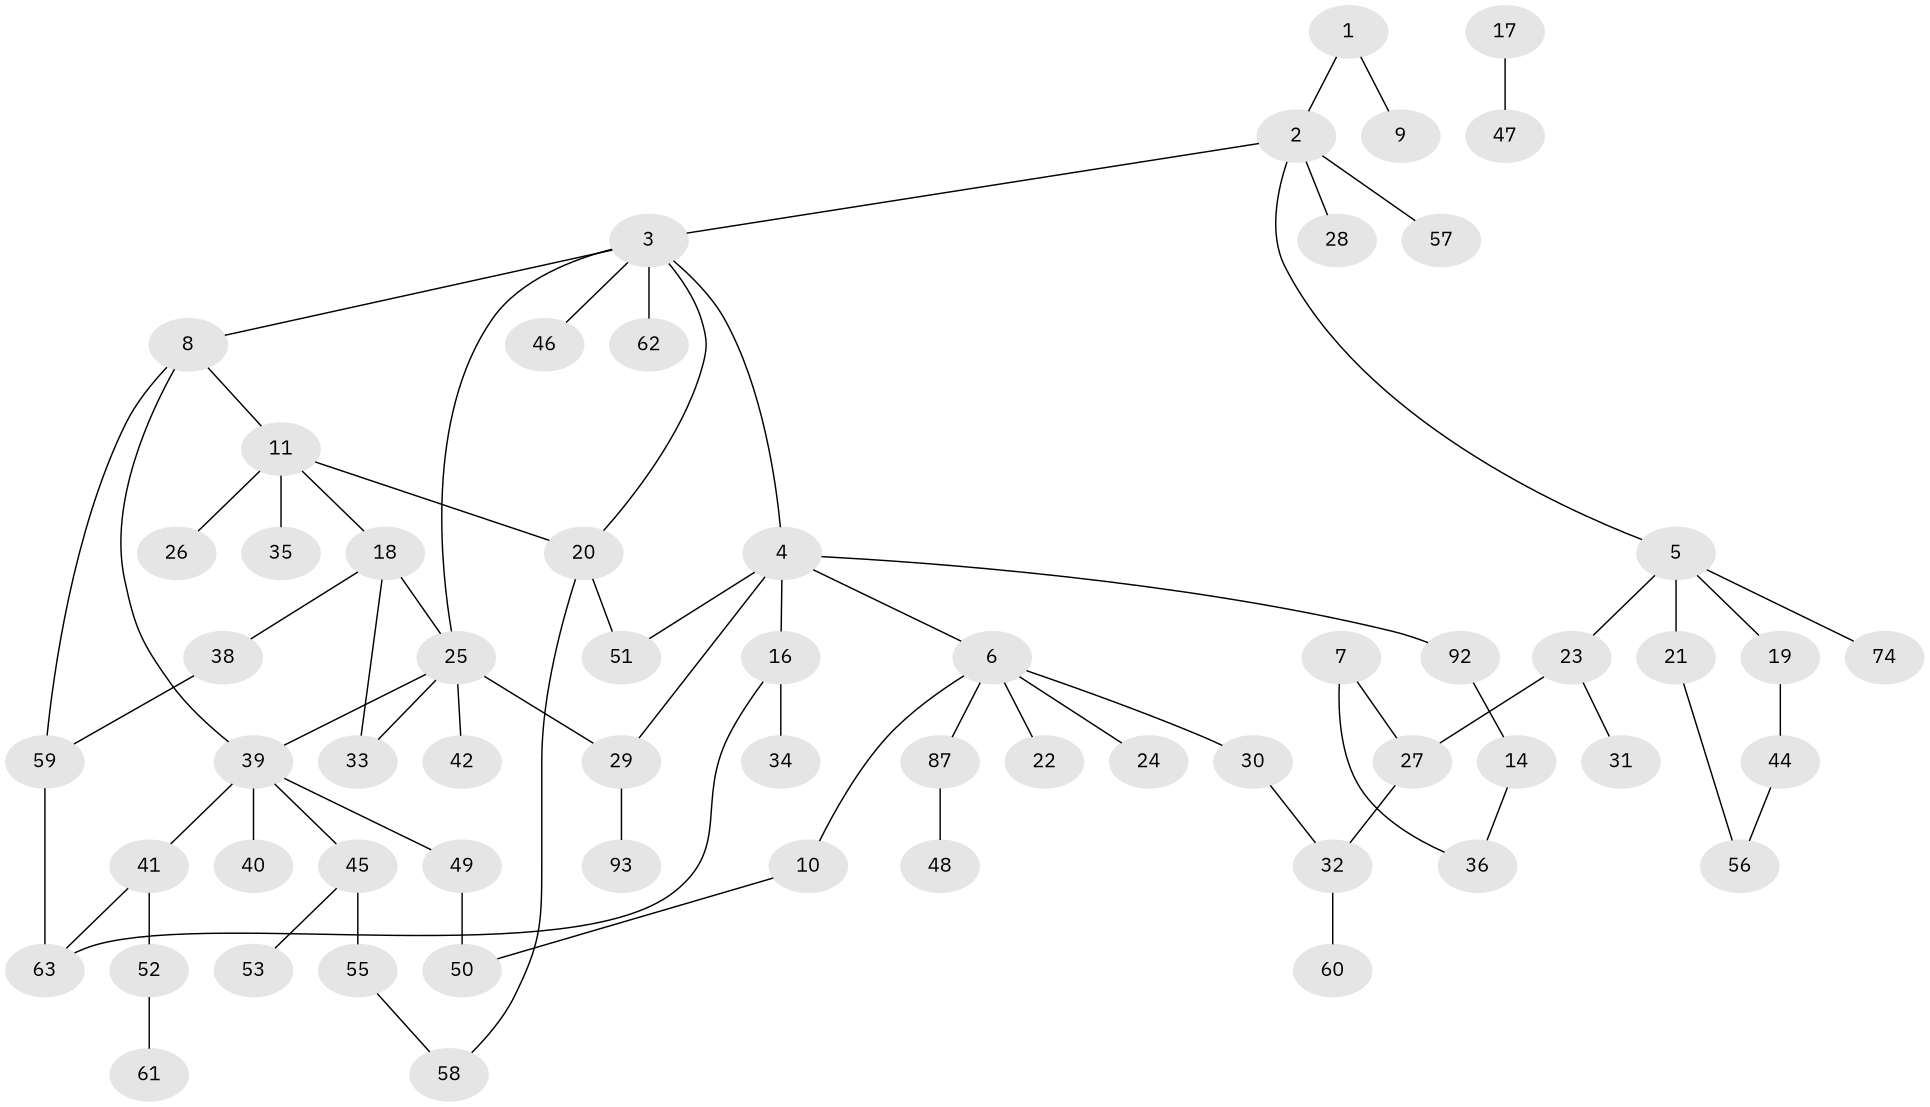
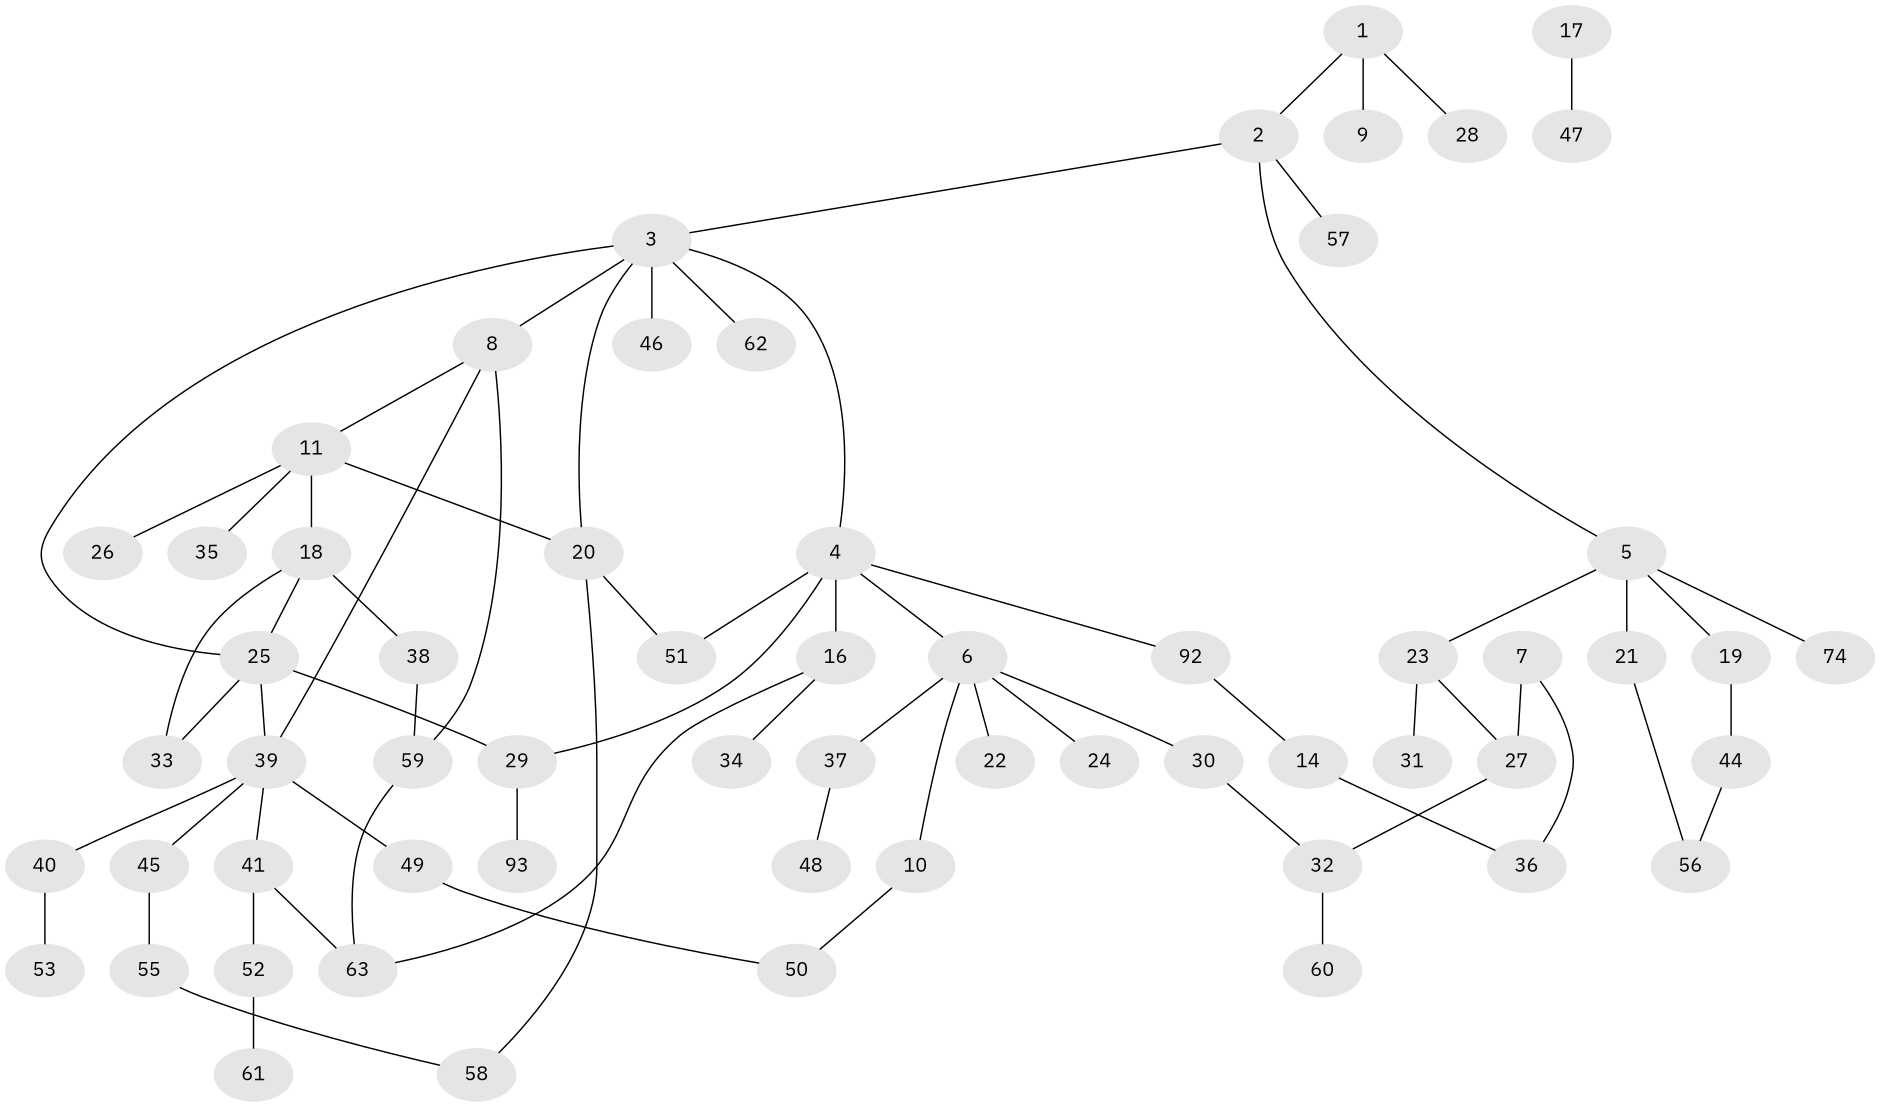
edge "2" -- "28": now "1" -- "28"
node "42": removed
node "87": label "87" -> "37"
edge "45" -- "53": now "40" -- "53"
